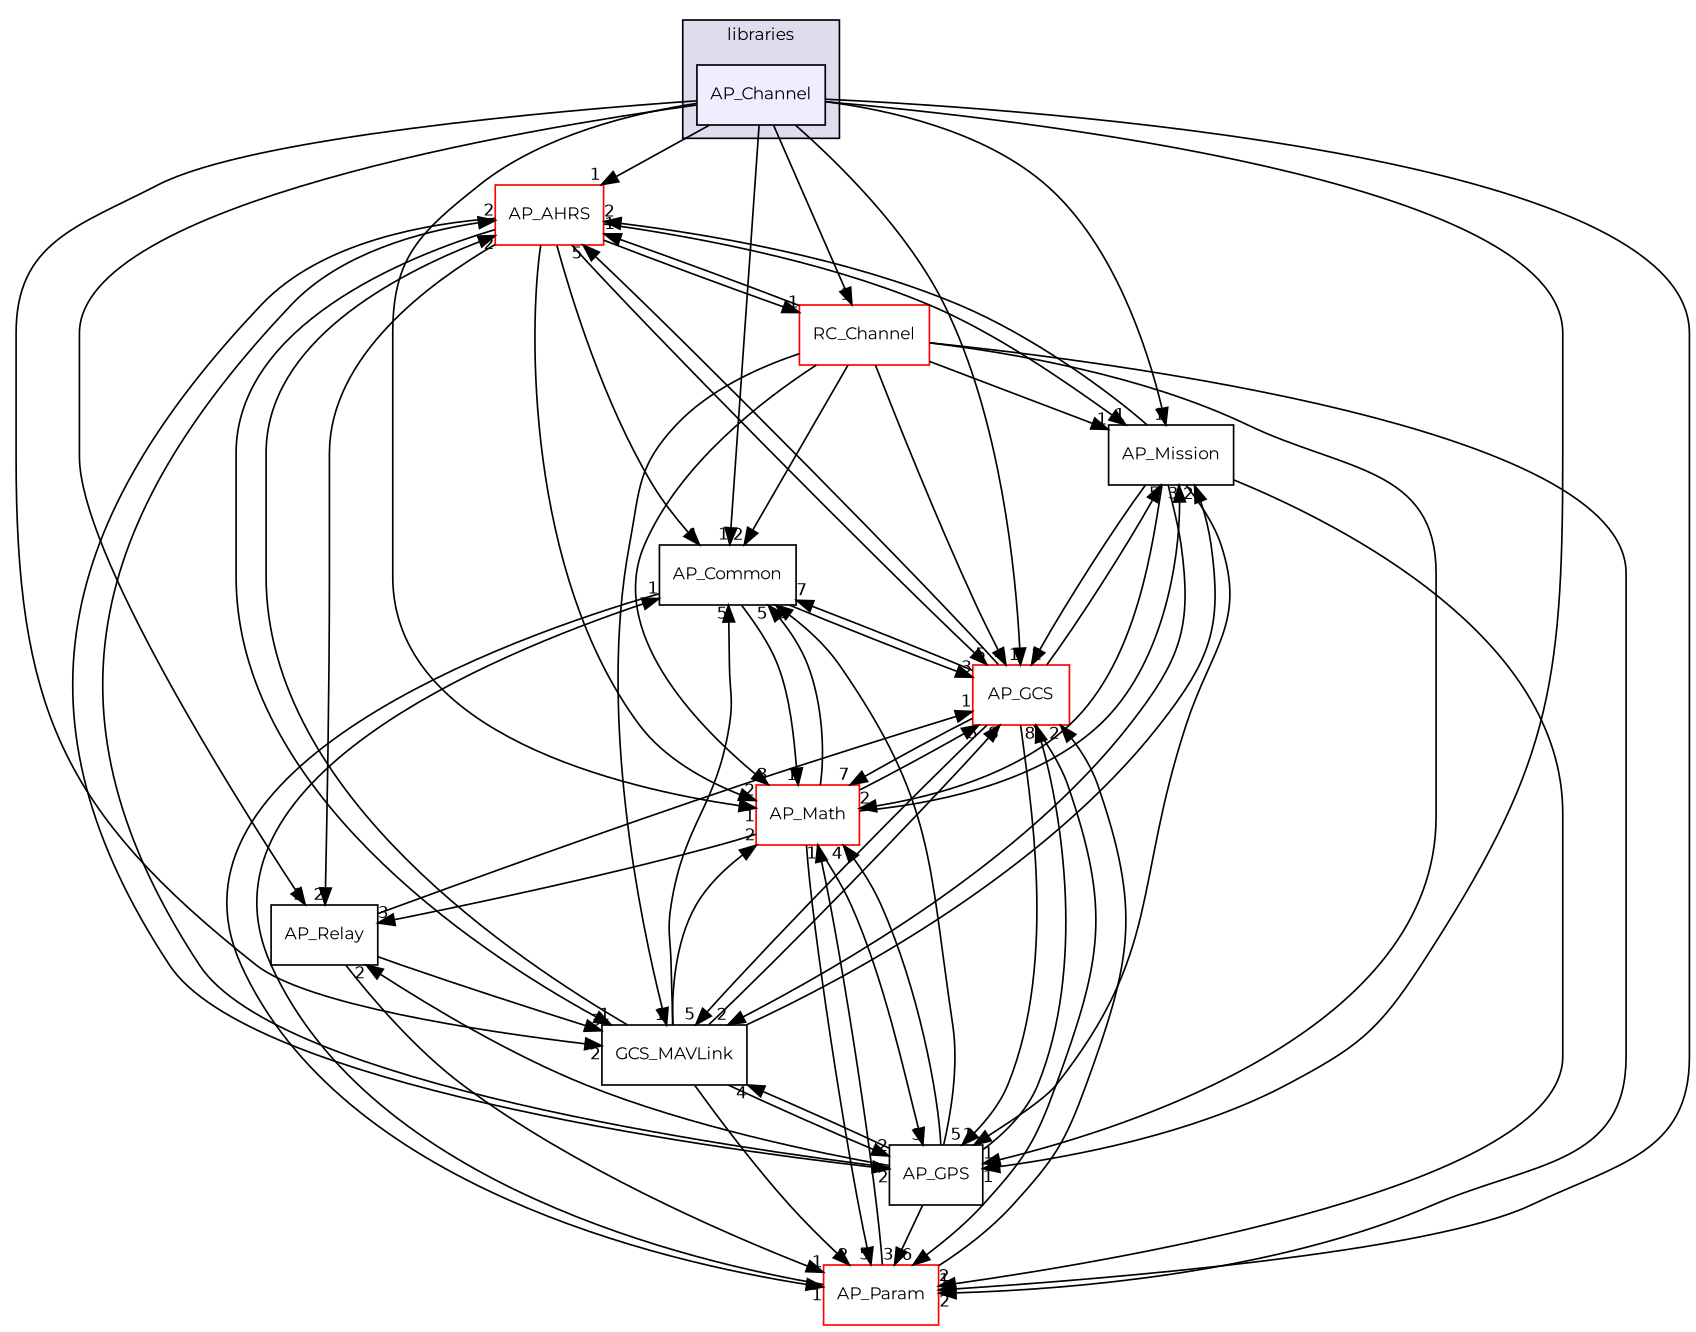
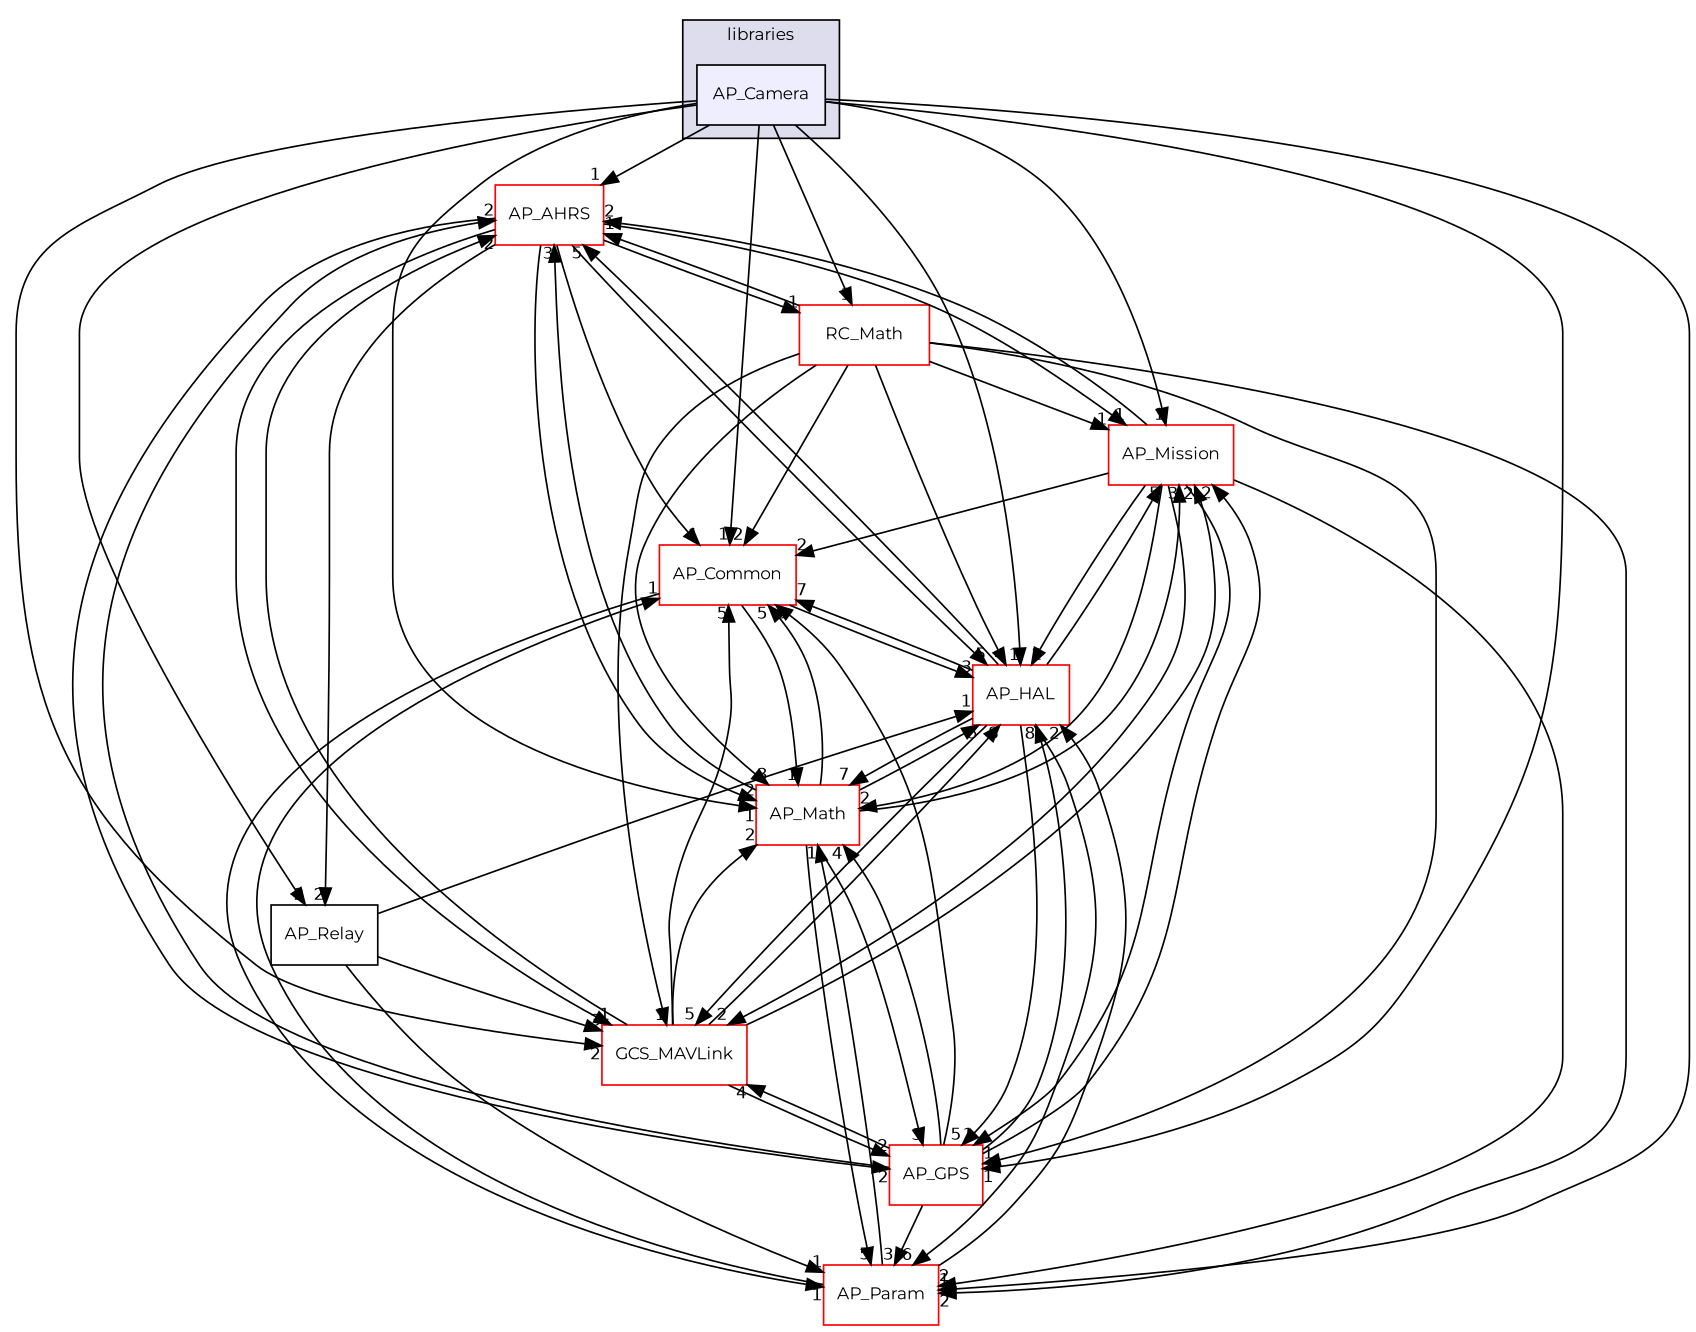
node "AP_Channel": label "AP_Channel" -> "AP_Camera"
node "RC_Channel": label "RC_Channel" -> "RC_Math"
node "AP_Mission": color black -> red
edge "AP_Mission" -> "AP_Common": added
node "AP_Common": color black -> red
node "AP_GCS": label "AP_GCS" -> "AP_HAL"
edge "AP_Math" -> "AP_Relay": now "AP_Math" -> "AP_AHRS"
node "GCS_MAVLink": color black -> red
edge "AP_GPS" -> "AP_Relay": now "AP_GPS" -> "AP_Mission"
edge "GCS_MAVLink" -> "AP_Param": removed
node "AP_GPS": color black -> red
